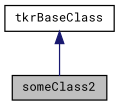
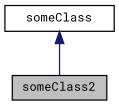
node "tkrBaseClass": label "tkrBaseClass" -> "someClass"
